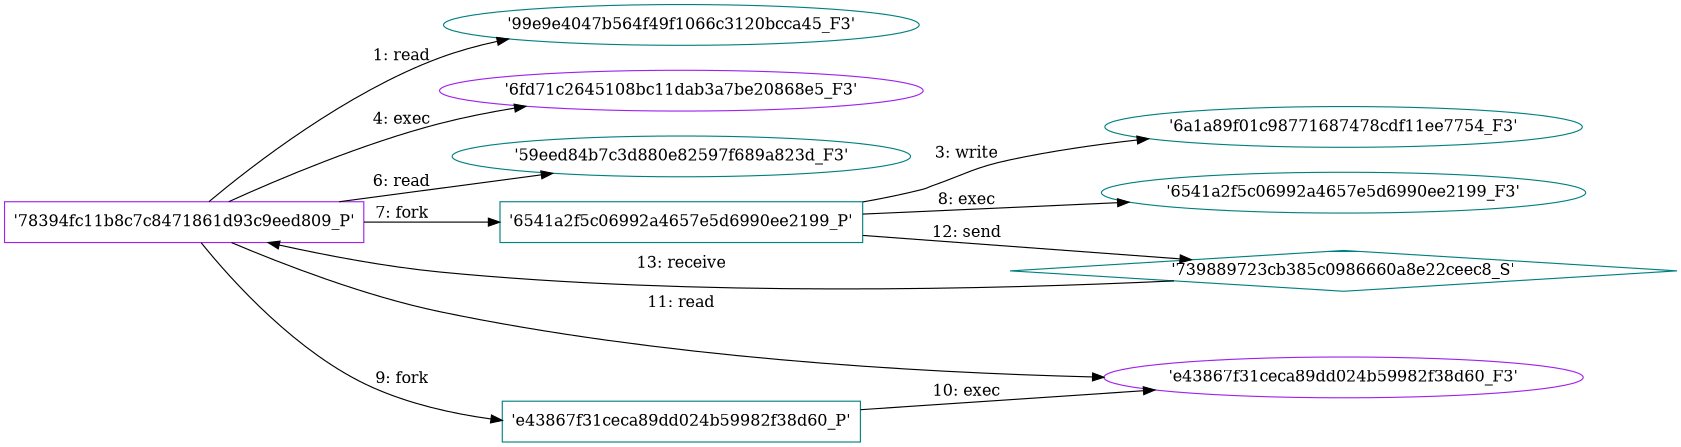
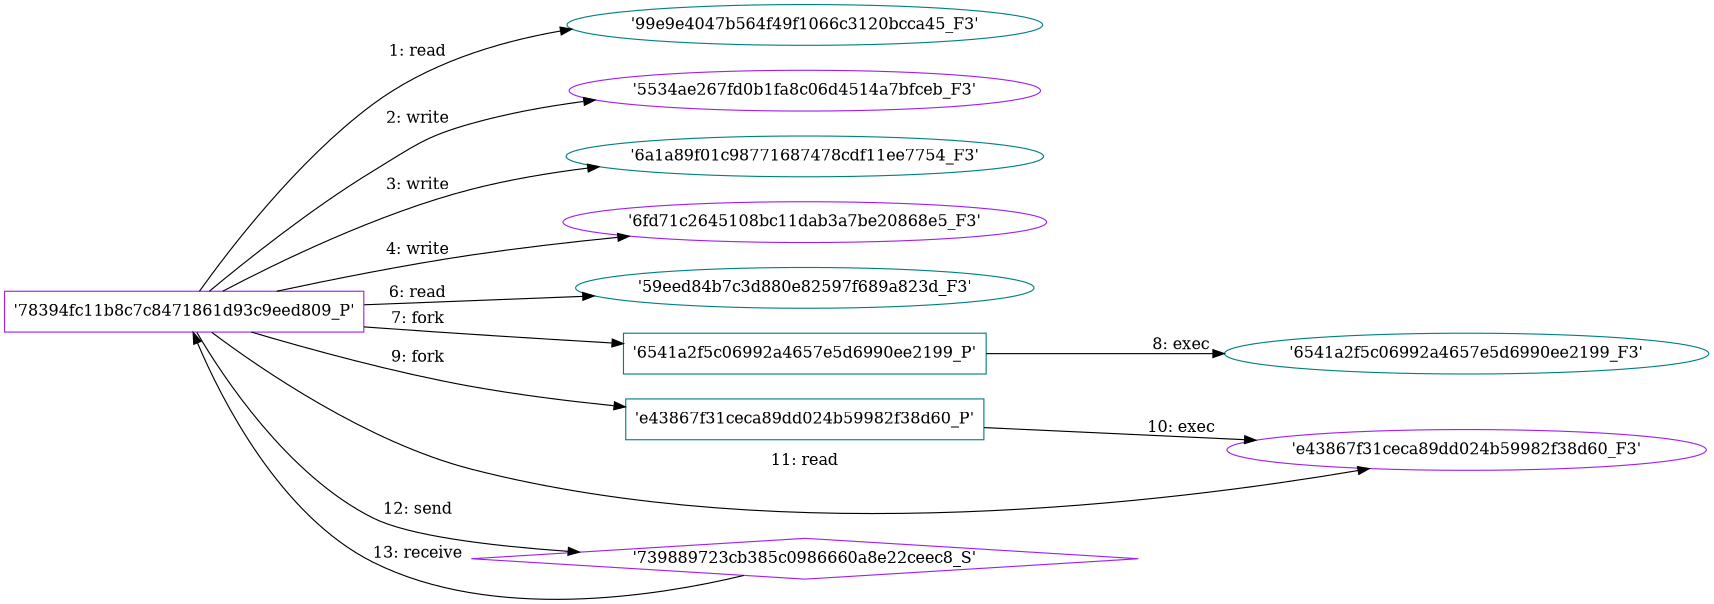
node "'5534ae267fd0b1fa8c06d4514a7bfceb_F3'": added
edge "'78394fc11b8c7c8471861d93c9eed809_P'" -> "'6fd71c2645108bc11dab3a7be20868e5_F3'": label "4: exec" -> "4: write"
edge "'6541a2f5c06992a4657e5d6990ee2199_P'" -> "'6a1a89f01c98771687478cdf11ee7754_F3'": now "'78394fc11b8c7c8471861d93c9eed809_P'" -> "'6a1a89f01c98771687478cdf11ee7754_F3'"
edge "'6541a2f5c06992a4657e5d6990ee2199_P'" -> "'739889723cb385c0986660a8e22ceec8_S'": now "'78394fc11b8c7c8471861d93c9eed809_P'" -> "'739889723cb385c0986660a8e22ceec8_S'"
node "'739889723cb385c0986660a8e22ceec8_S'": color teal -> purple
